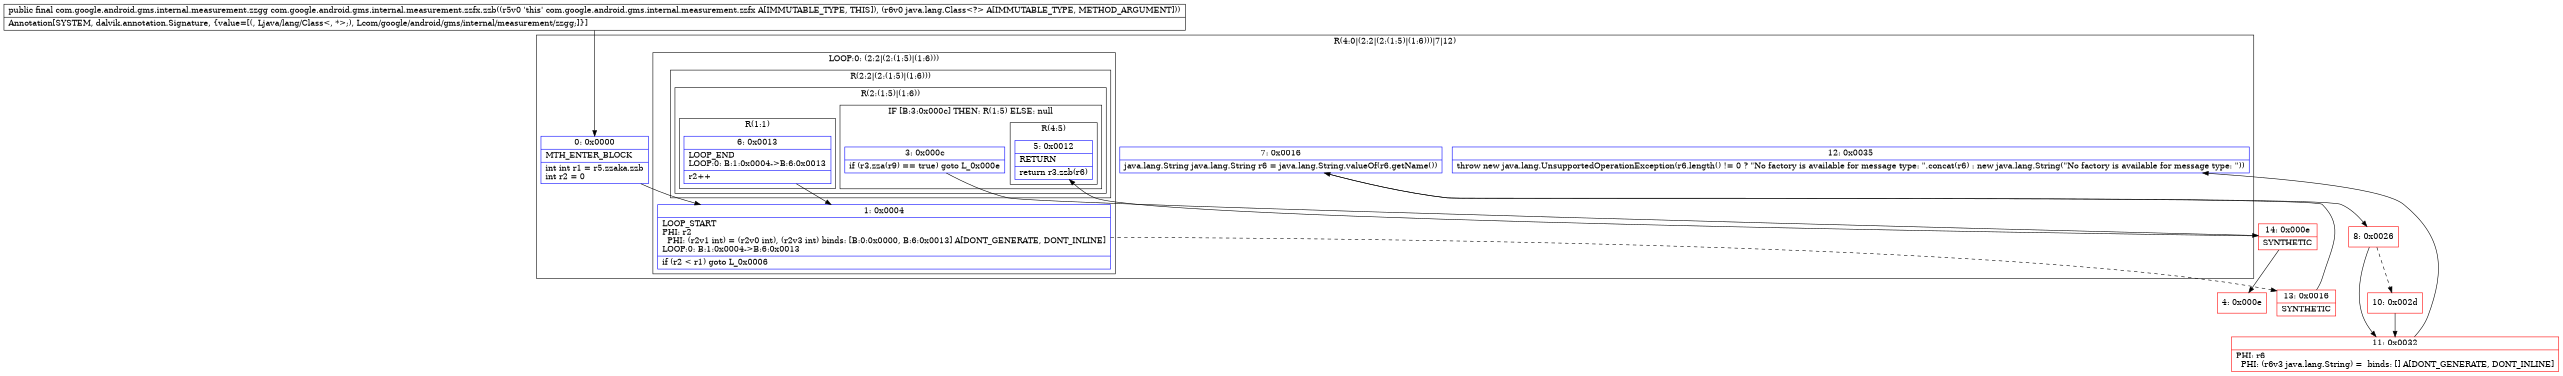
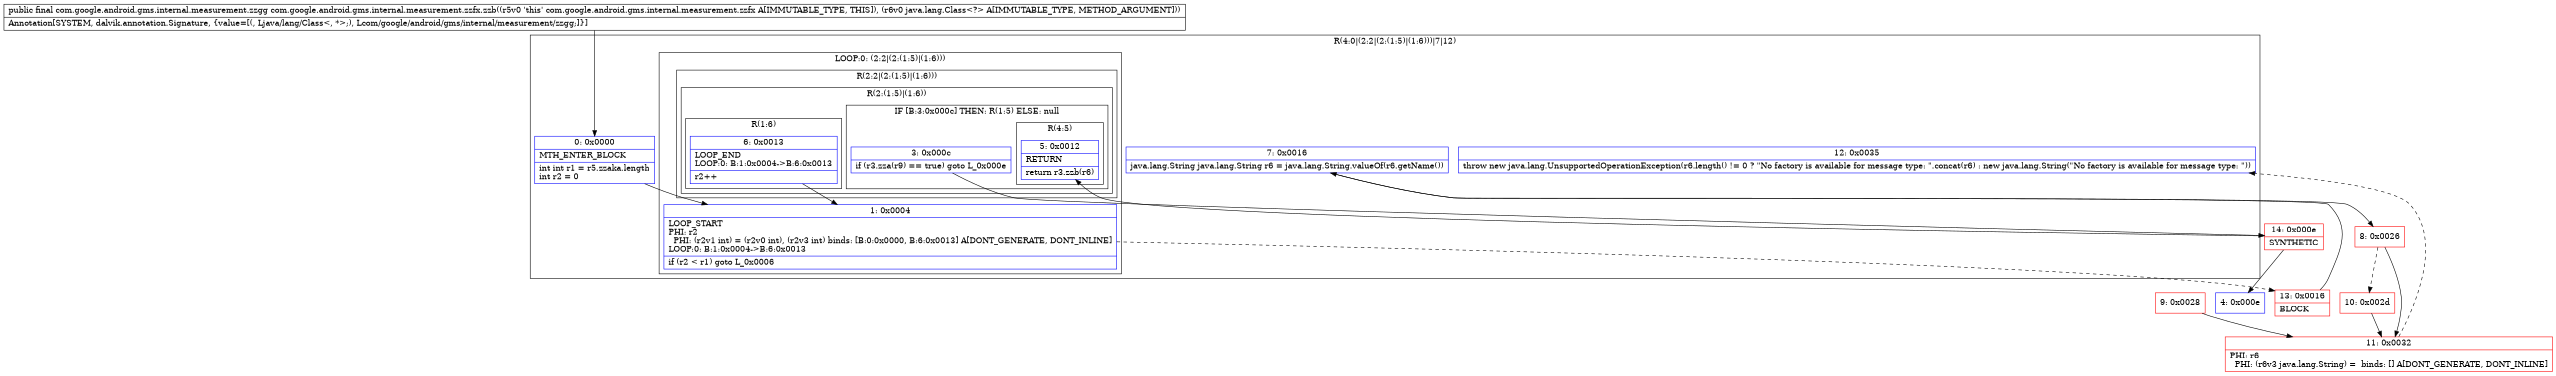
cluster "R(1:1)": label "R(1:1)" -> "R(1:6)"
node "0: 0x0000": text "int int r1 = r5.zzaka.zzb" -> "int int r1 = r5.zzaka.length"
edge "11: 0x0032" -> "12: 0x0035": style solid -> dashed
node "9: 0x0028": added
node "4: 0x000e": color red -> blue
node "13: 0x0016": text "SYNTHETIC" -> "BLOCK"
